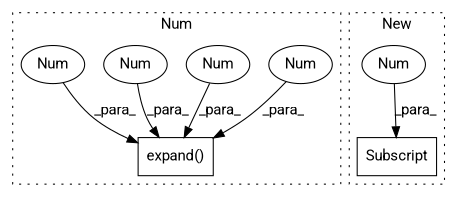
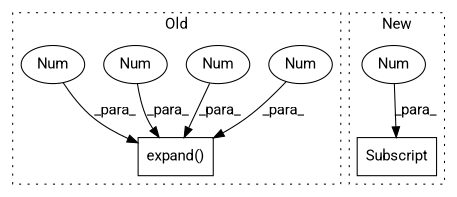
cluster "Num": label "Num" -> "Old"
